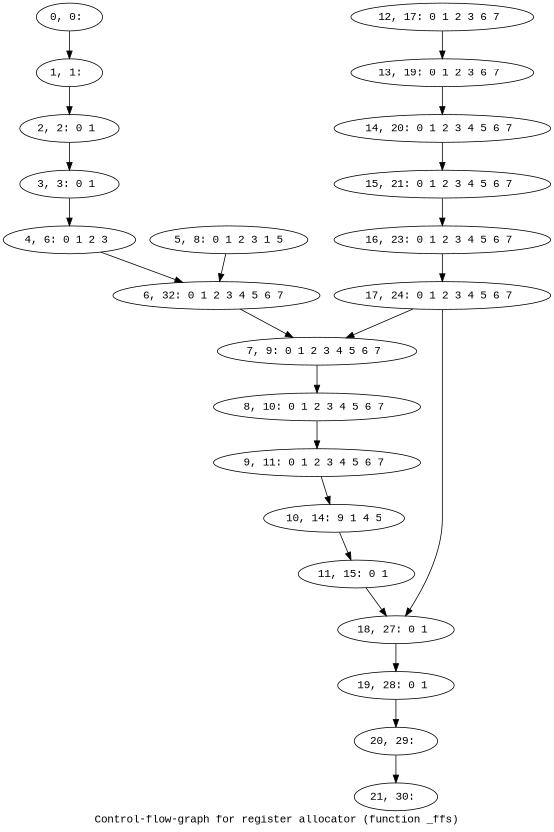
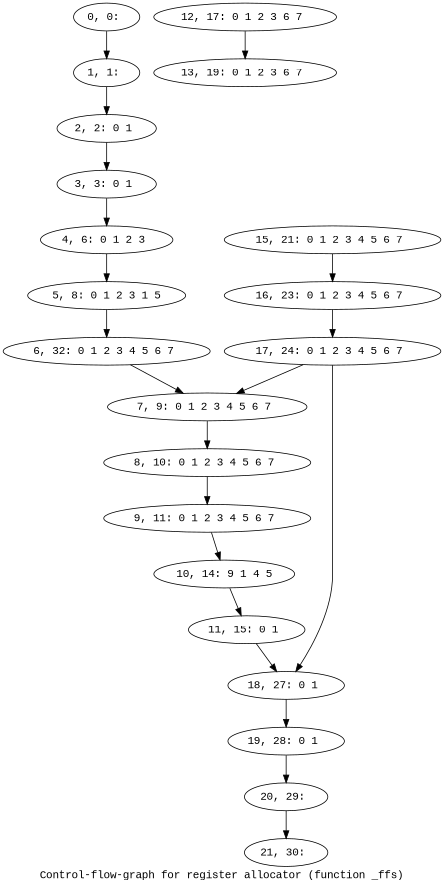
node "14, 20: 0 1 2 3 4 5 6 7": removed
edge "4, 6: 0 1 2 3" -> "6, 32: 0 1 2 3 4 5 6 7": now "4, 6: 0 1 2 3" -> "5, 8: 0 1 2 3 1 5"
